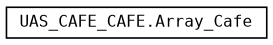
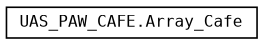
node "UAS_CAFE_CAFE.Array_Cafe": label "UAS_CAFE_CAFE.Array_Cafe" -> "UAS_PAW_CAFE.Array_Cafe"
